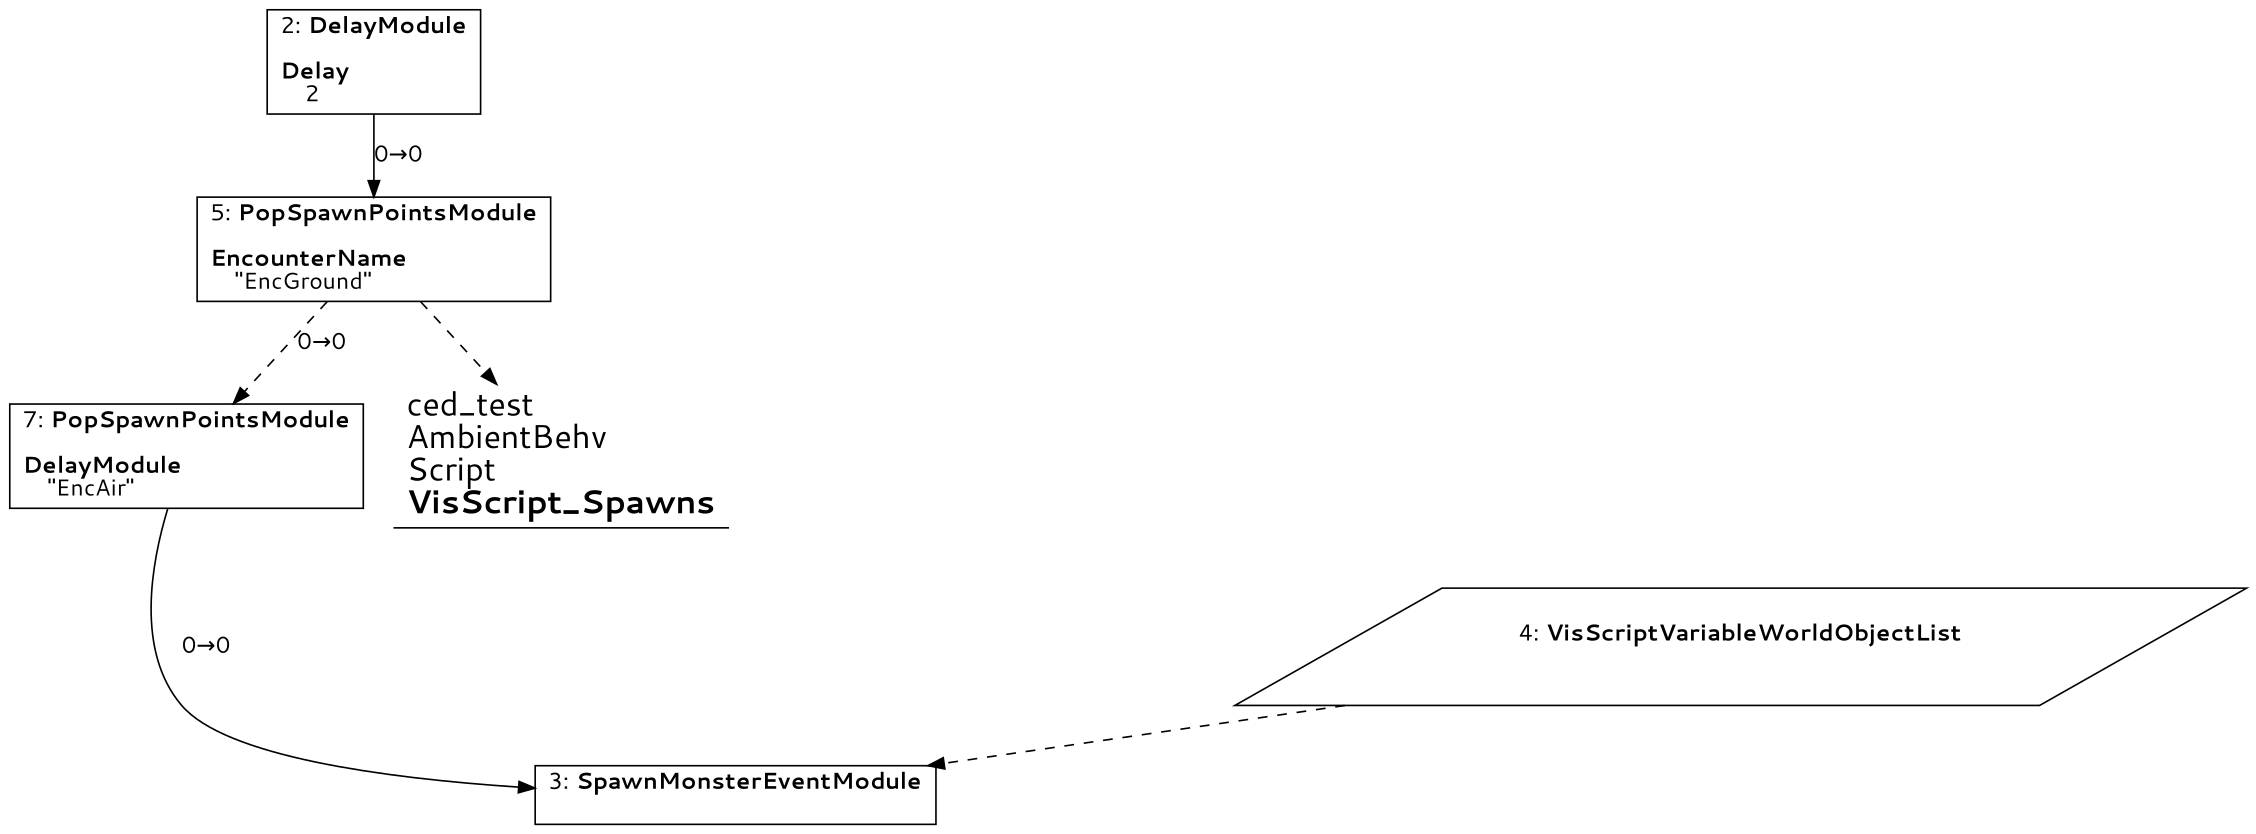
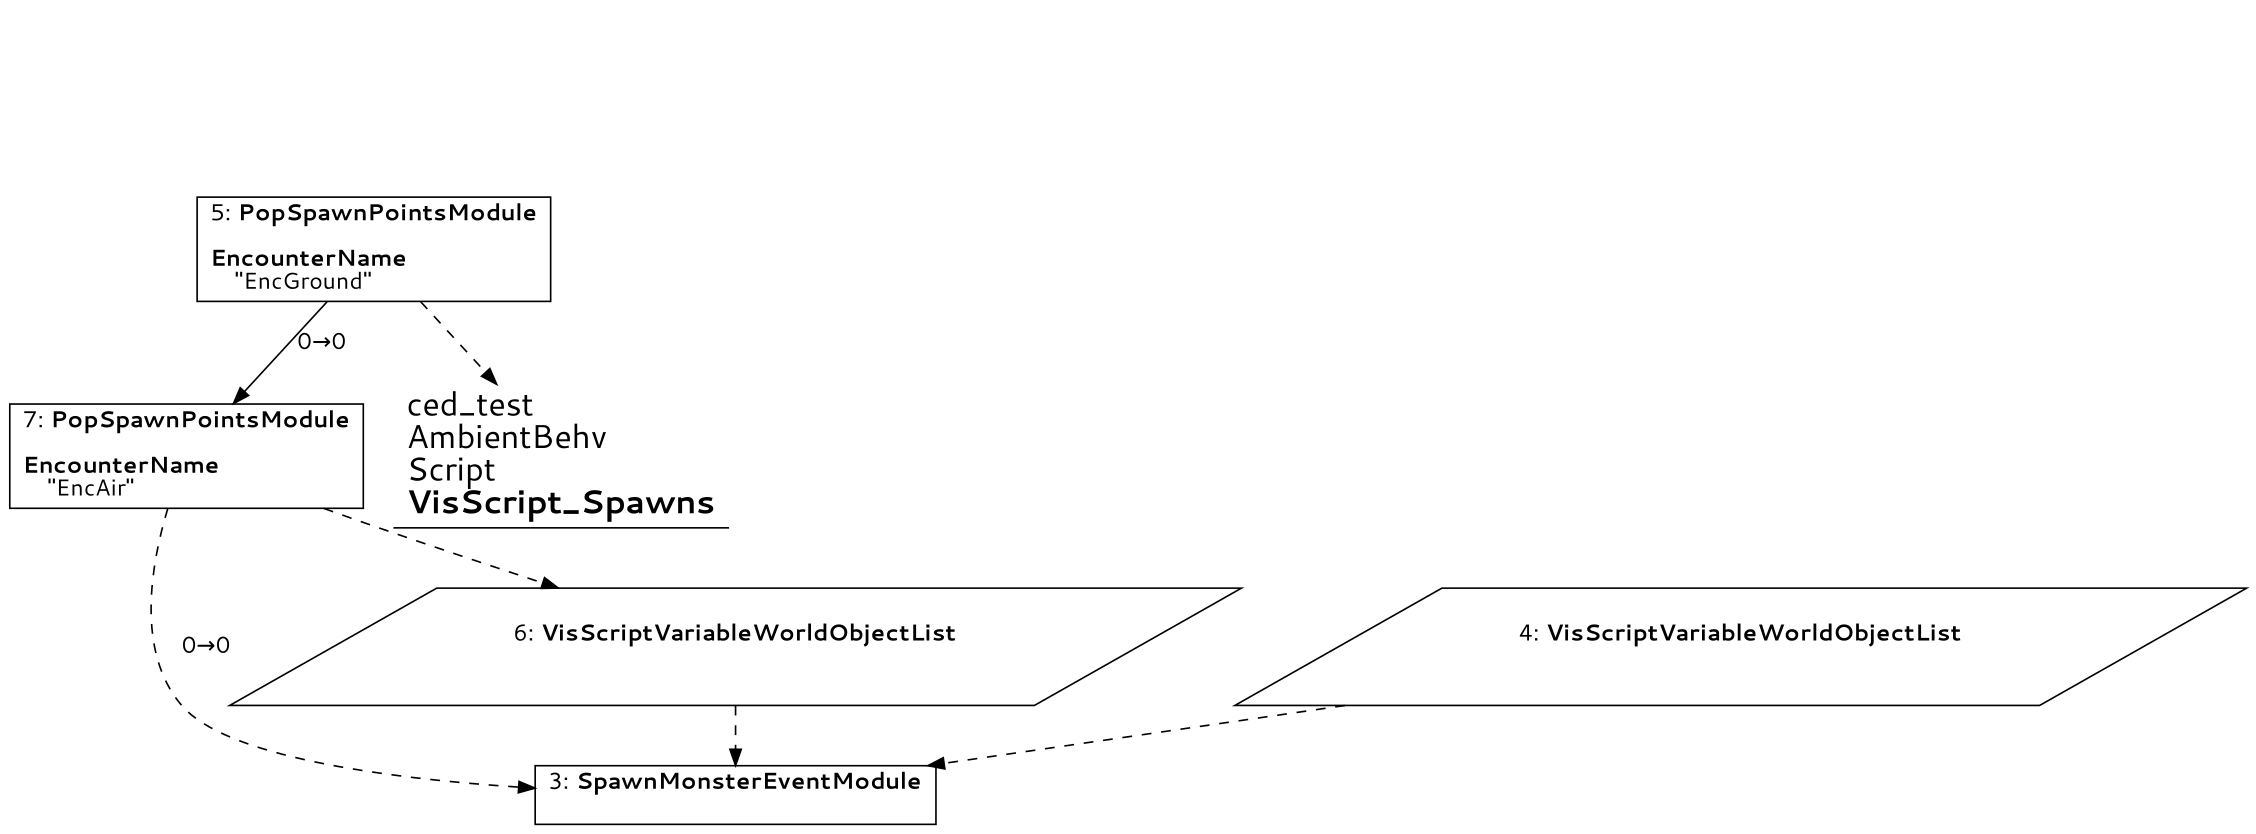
node "2:": removed
edge "5:" -> "7:": style dashed -> solid
node "7:": text "DelayModule" -> "EncounterName"
node "6:": added
edge "7:" -> "3:": style solid -> dashed
